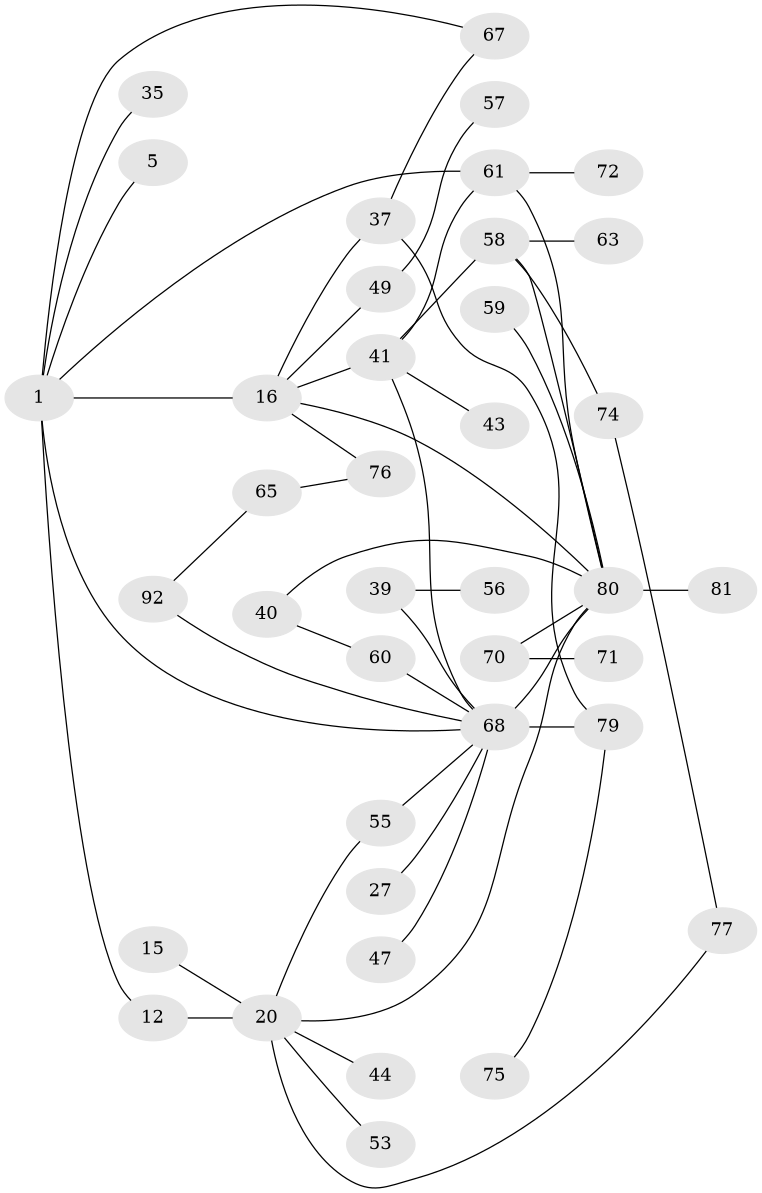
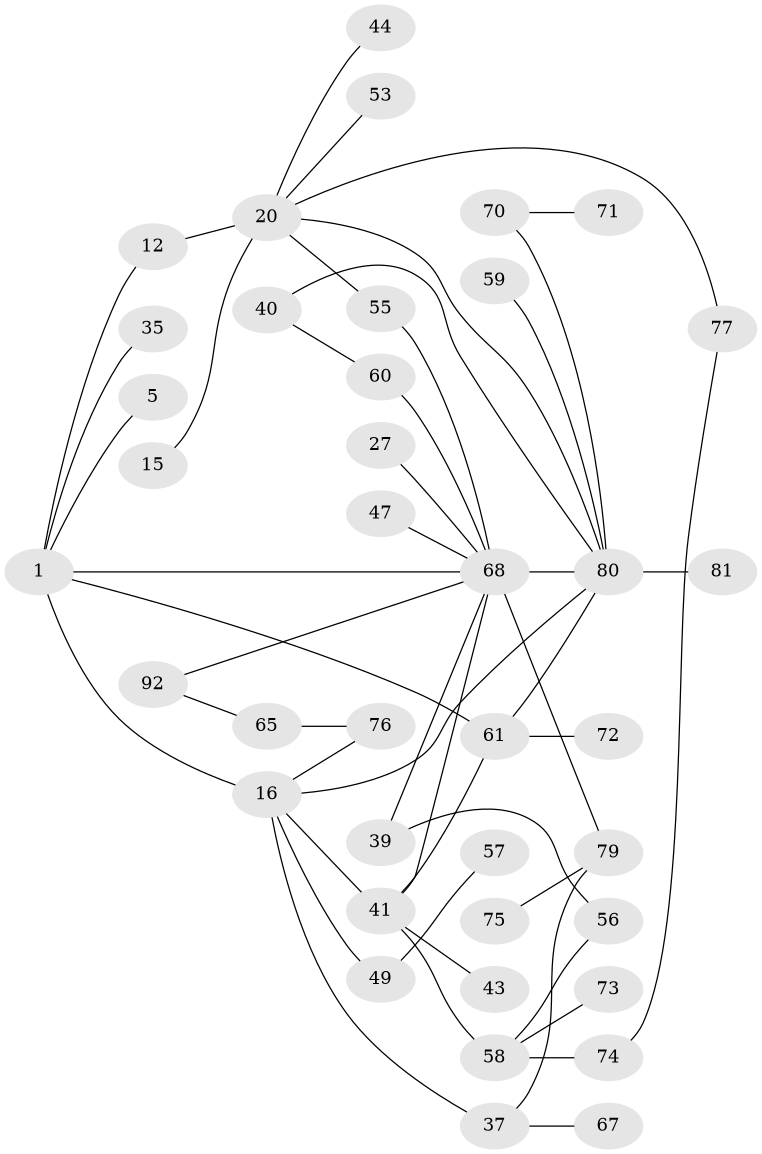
edge "67" -- "1": removed
node "63": label "63" -> "73"
edge "58" -- "80": now "58" -- "56"
